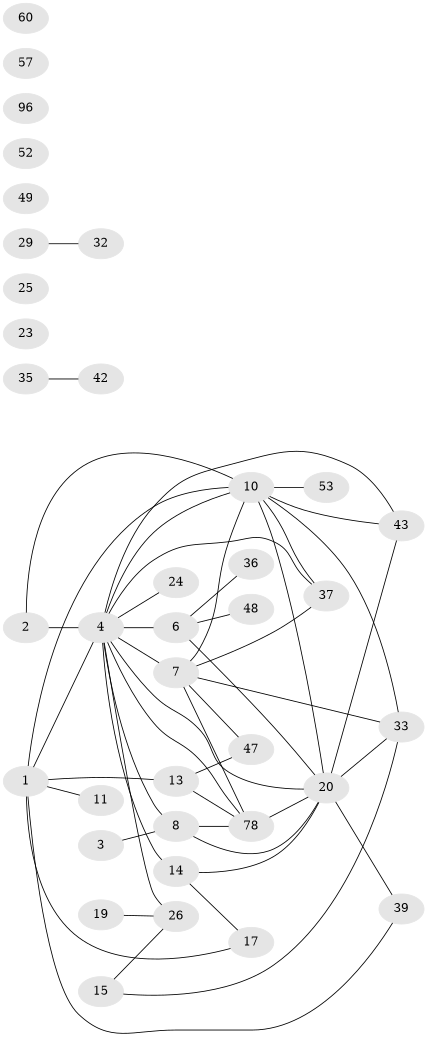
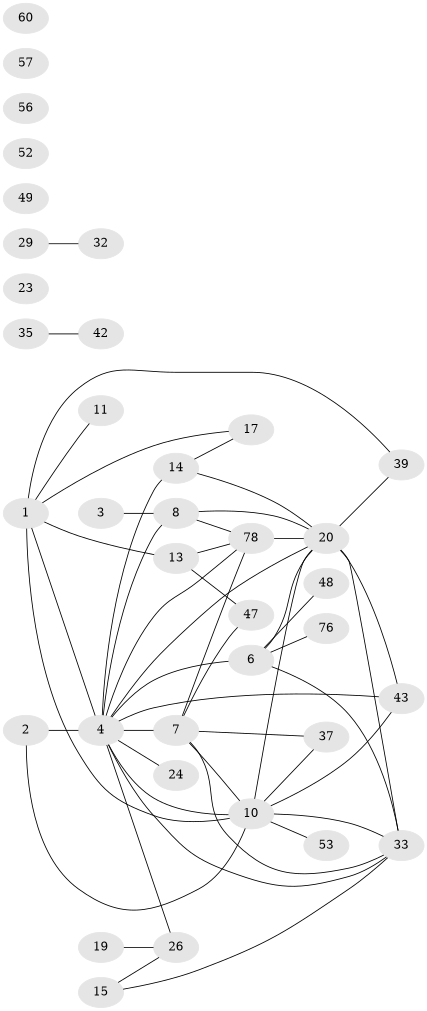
node "96": label "96" -> "56"
node "25": removed
edge "37" -- "4": now "33" -- "4"
node "36": label "36" -> "76"
edge "6" -- "33": added
